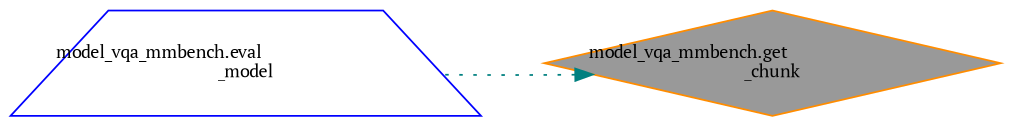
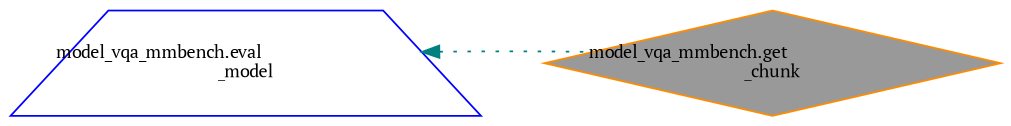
edge "model_vqa_mmbench.eval _model" -> "model_vqa_mmbench.get _chunk": reversed
